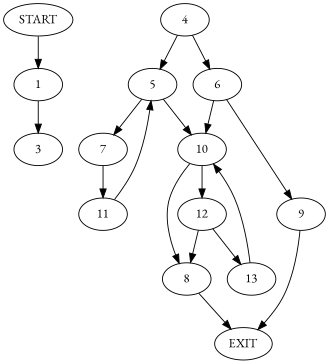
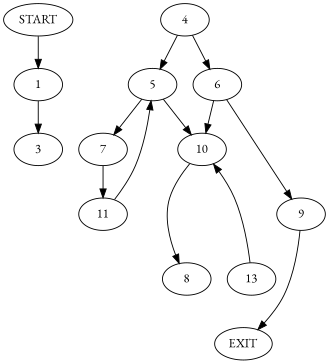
node "12": removed
edge "8" -> "EXIT": removed
